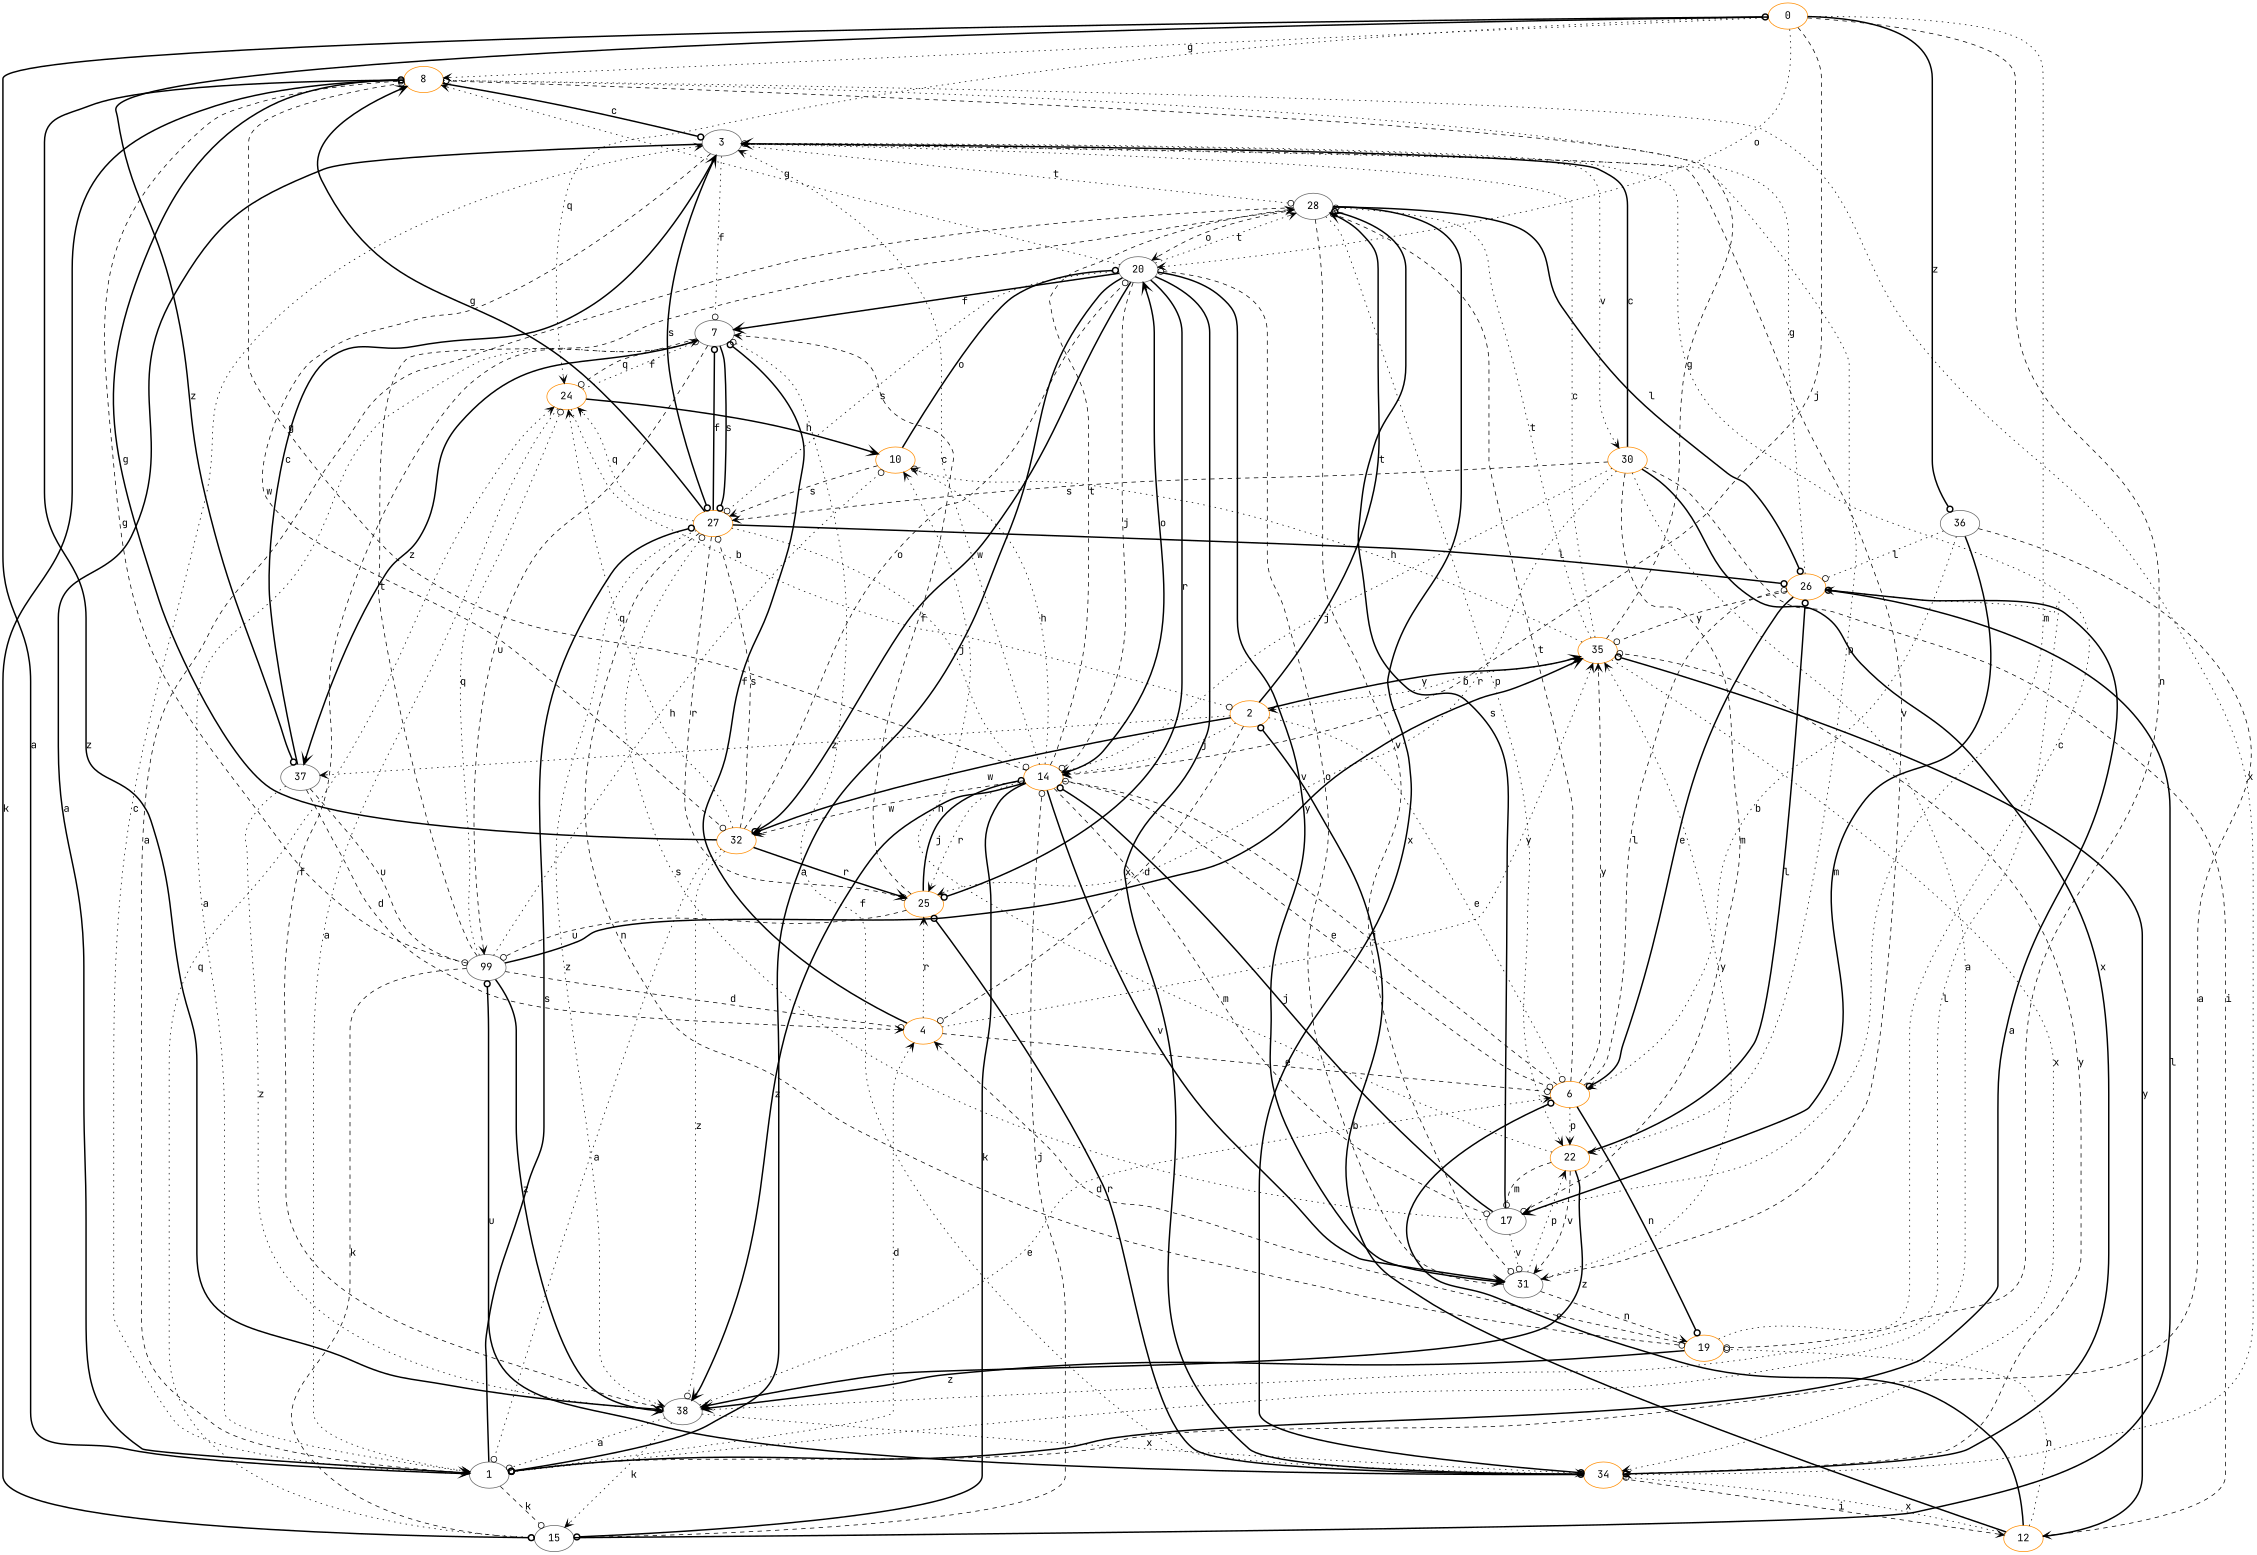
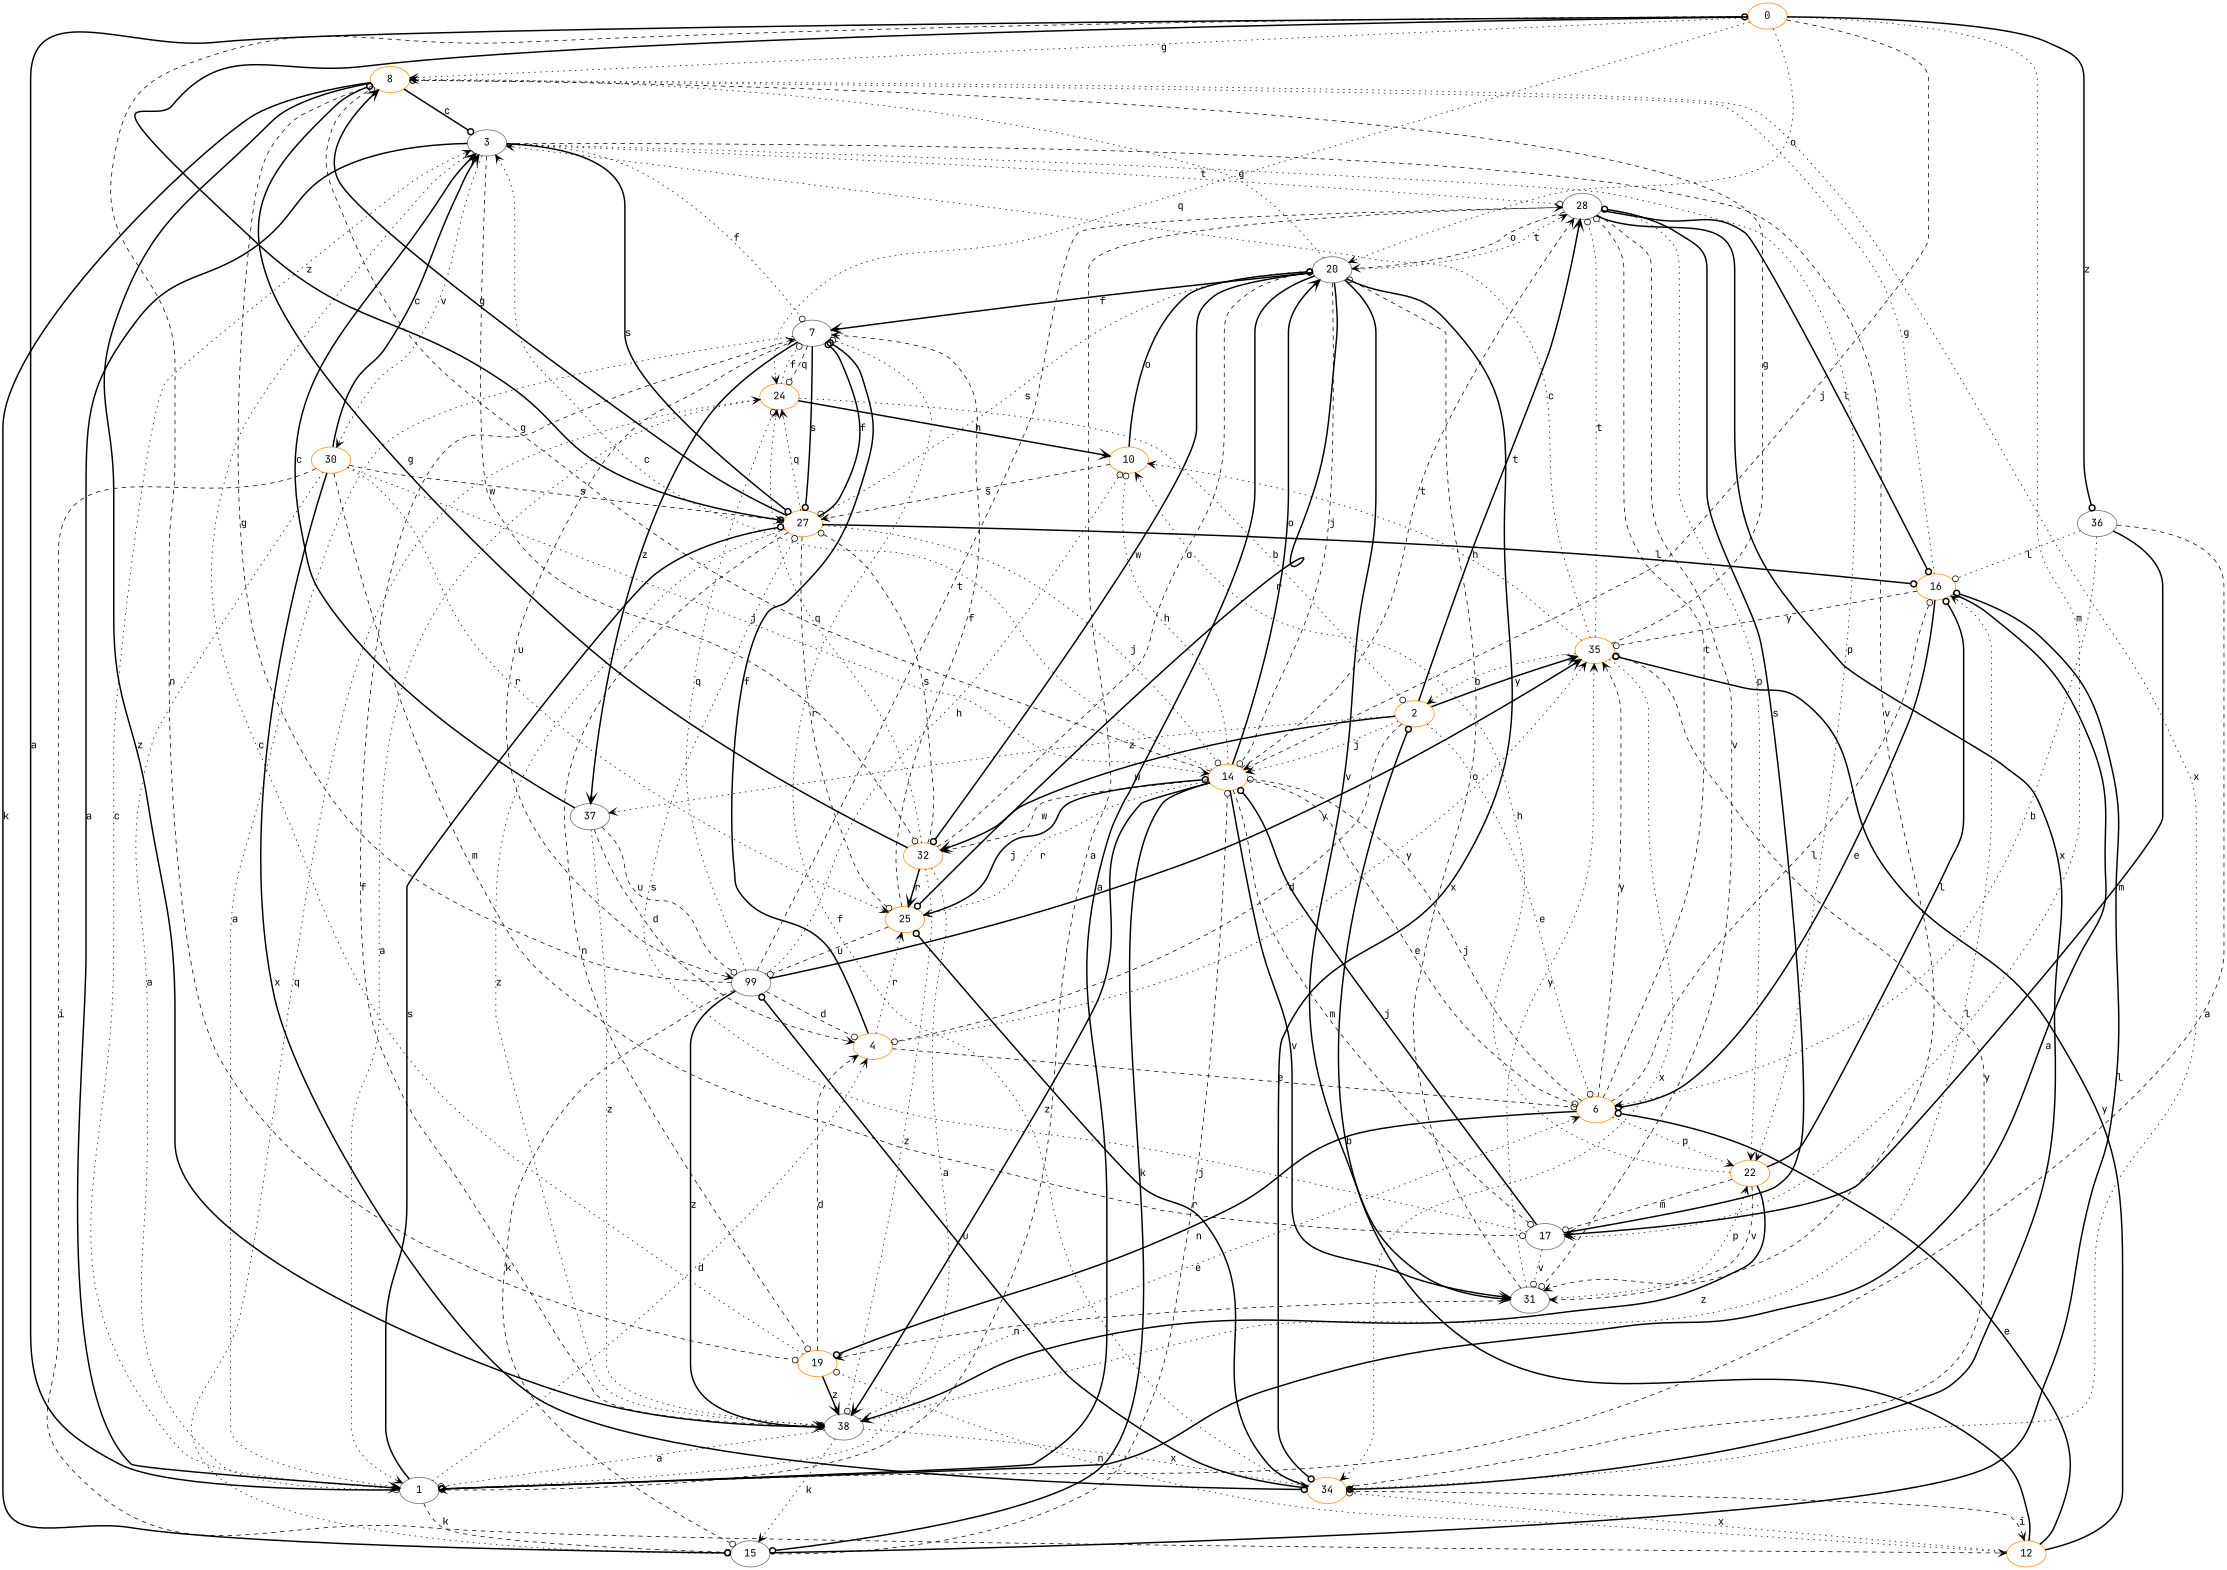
edge "0" -> "37": now "0" -> "27"
node "26": label "26" -> "16"
